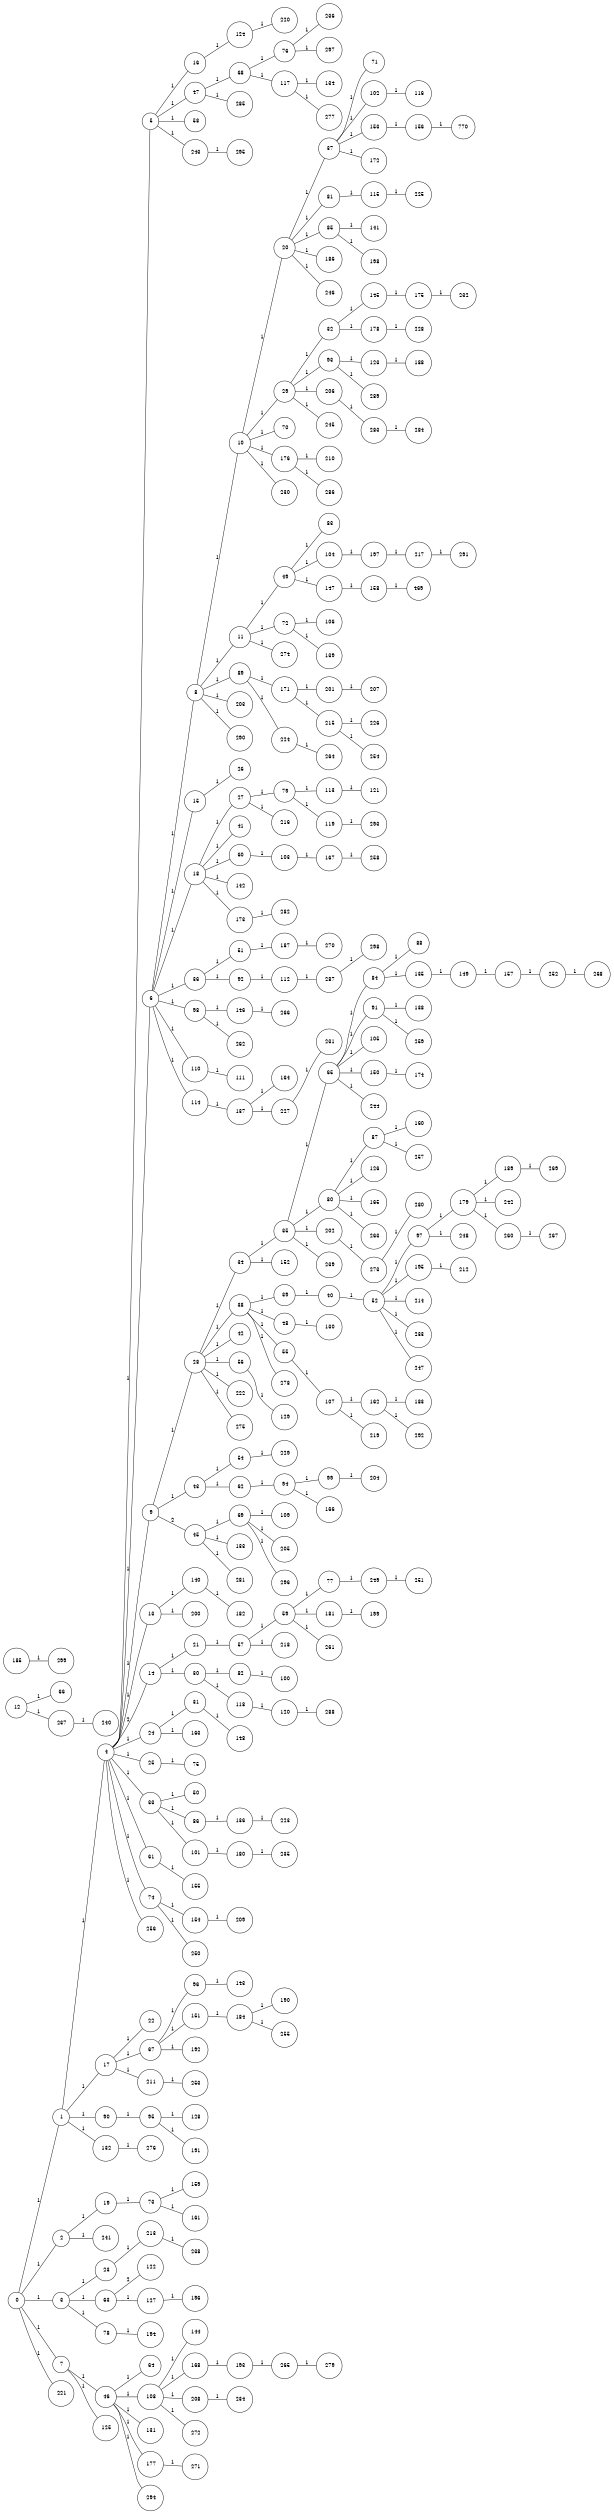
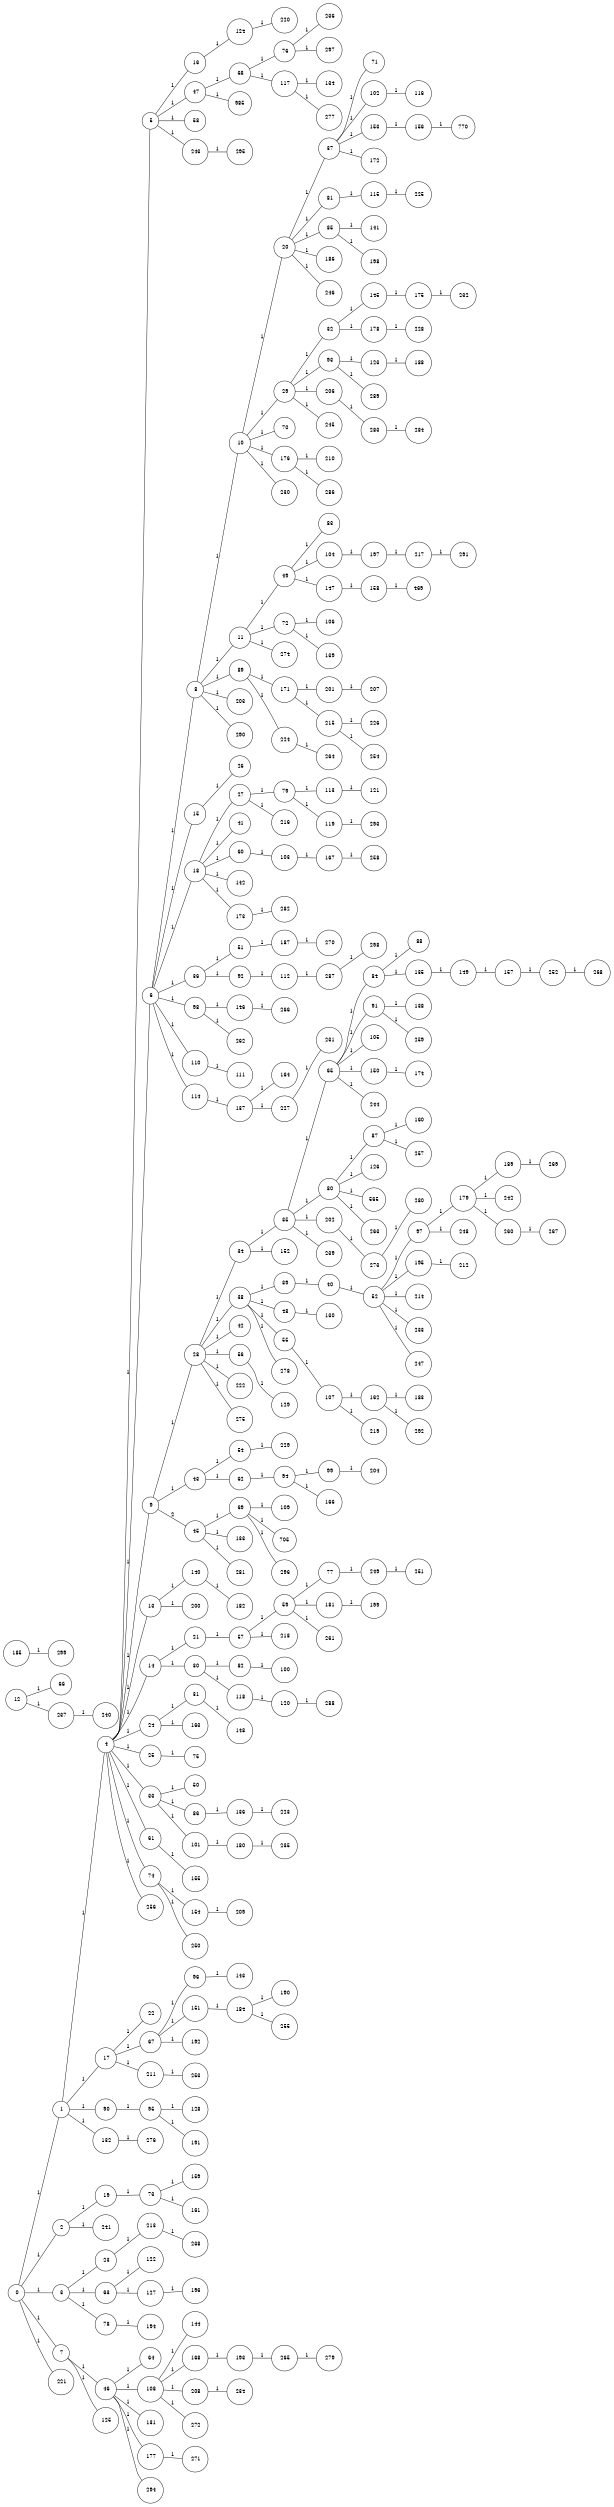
node "285": label "285" -> "985"
node "165": label "165" -> "565"
node "205": label "205" -> "705"
edge "14" -- "4": label "2" -> "1"
edge "122" -- "63": label "2" -> "1"
